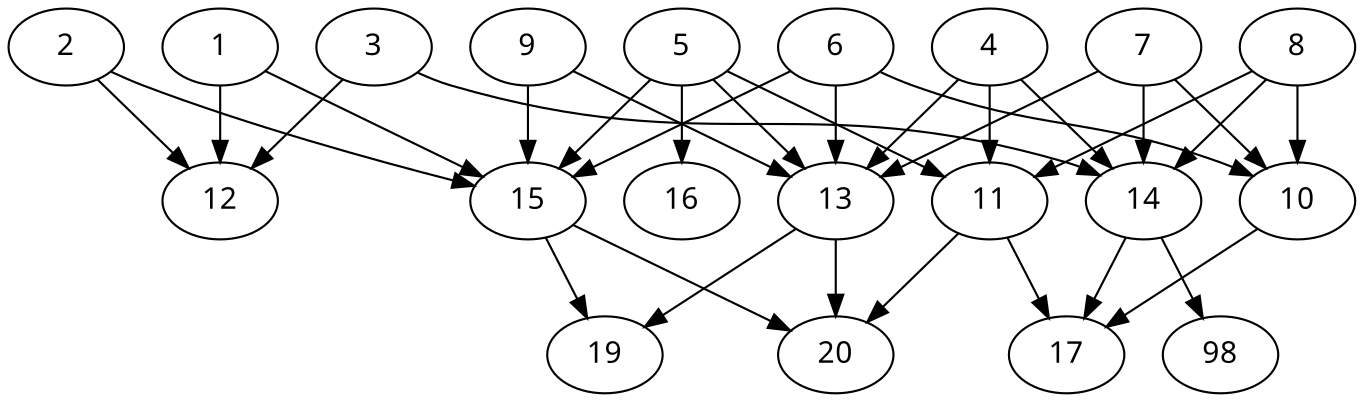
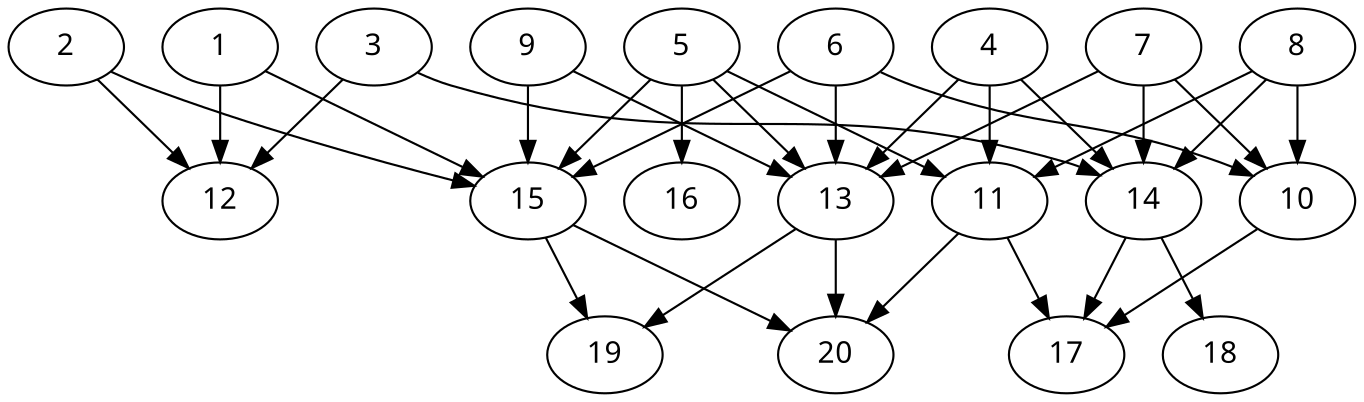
node "98": label "98" -> "18"
